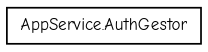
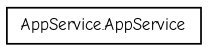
node "AppService.AuthGestor": label "AppService.AuthGestor" -> "AppService.AppService"
